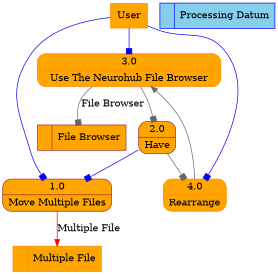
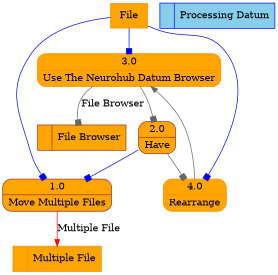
node "User": label "User" -> "File"
node "3.0": text "Use The Neurohub File Browser" -> "Use The Neurohub Datum Browser"
